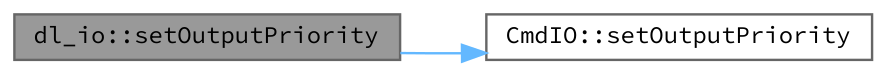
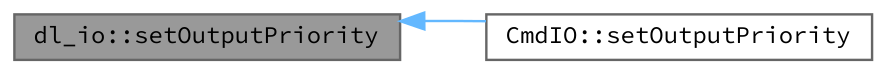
edge "dl_io::setOutputPriority" -> "CmdIO::setOutputPriority": reversed
